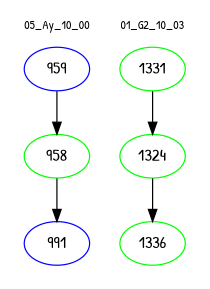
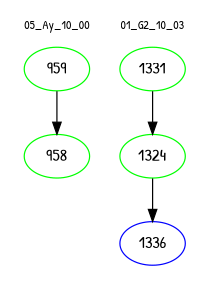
node "959": color blue -> green
node "991": removed
node "1336": color green -> blue
